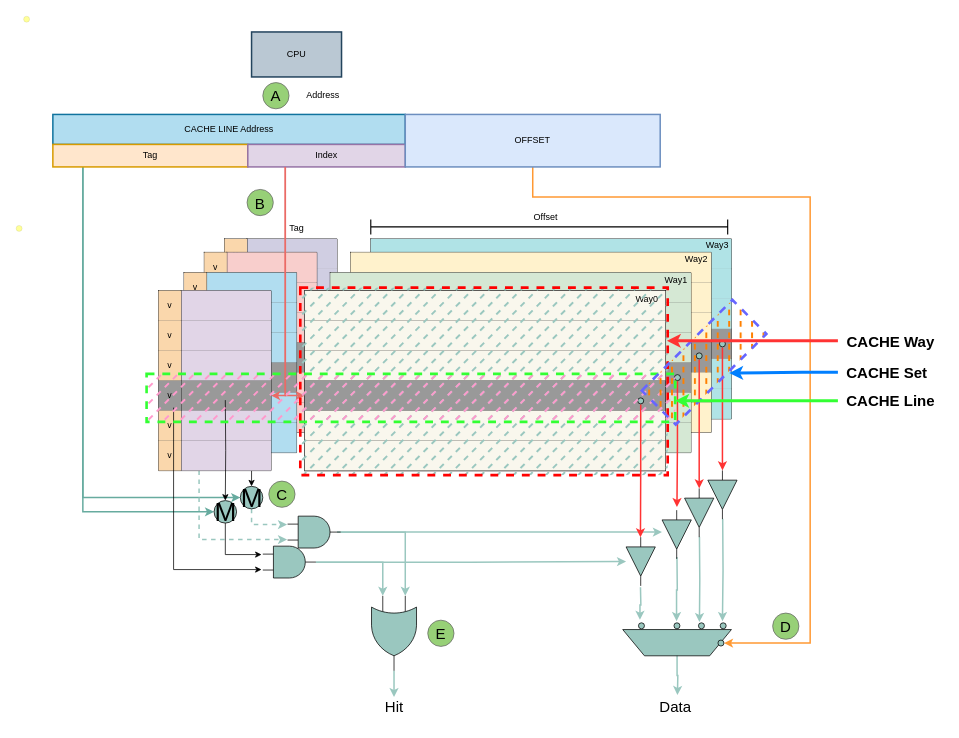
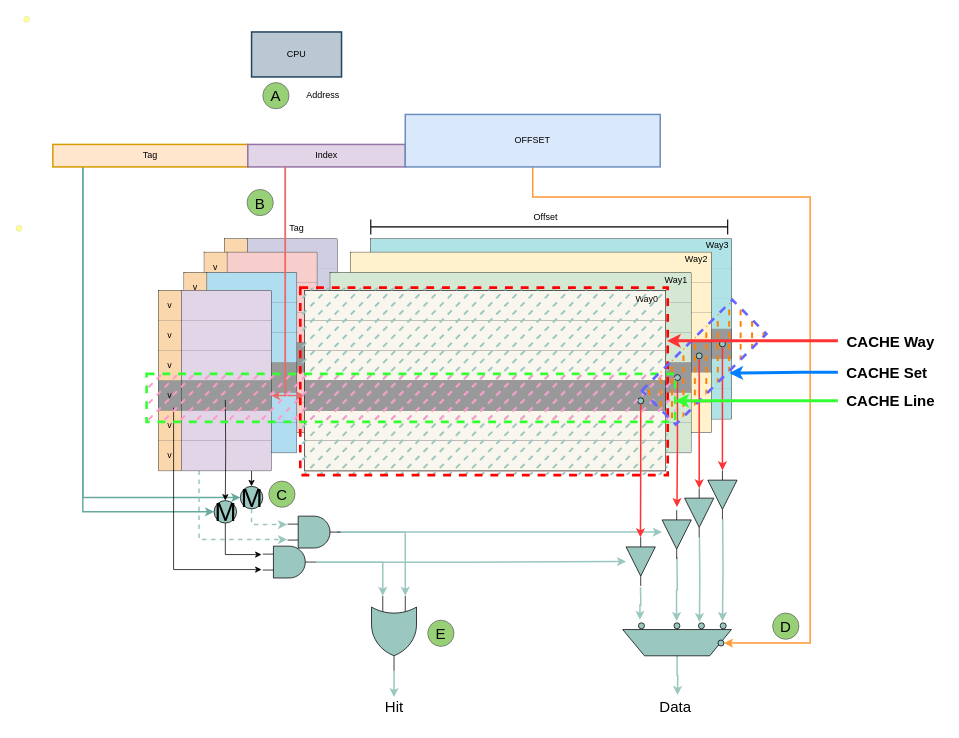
node "CACHE LINE Address": removed
